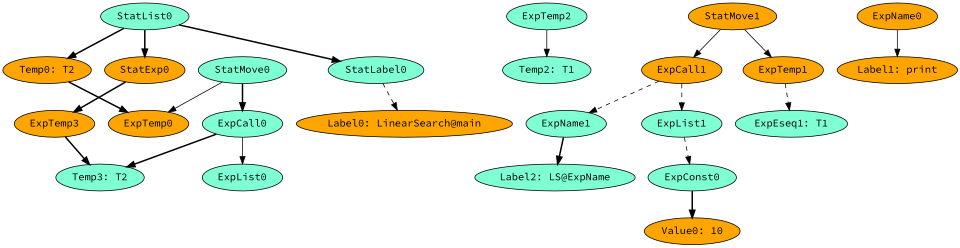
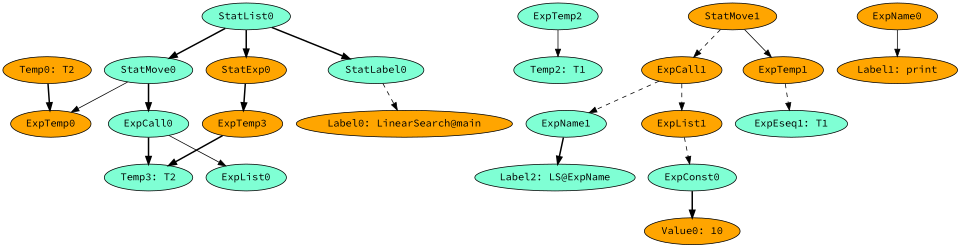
edge "StatList0" -> "Temp0: T2": now "StatList0" -> "StatMove0"
edge "StatMove1" -> "ExpCall1": style solid -> dashed
node "ExpList1": fillcolor aquamarine -> orange
